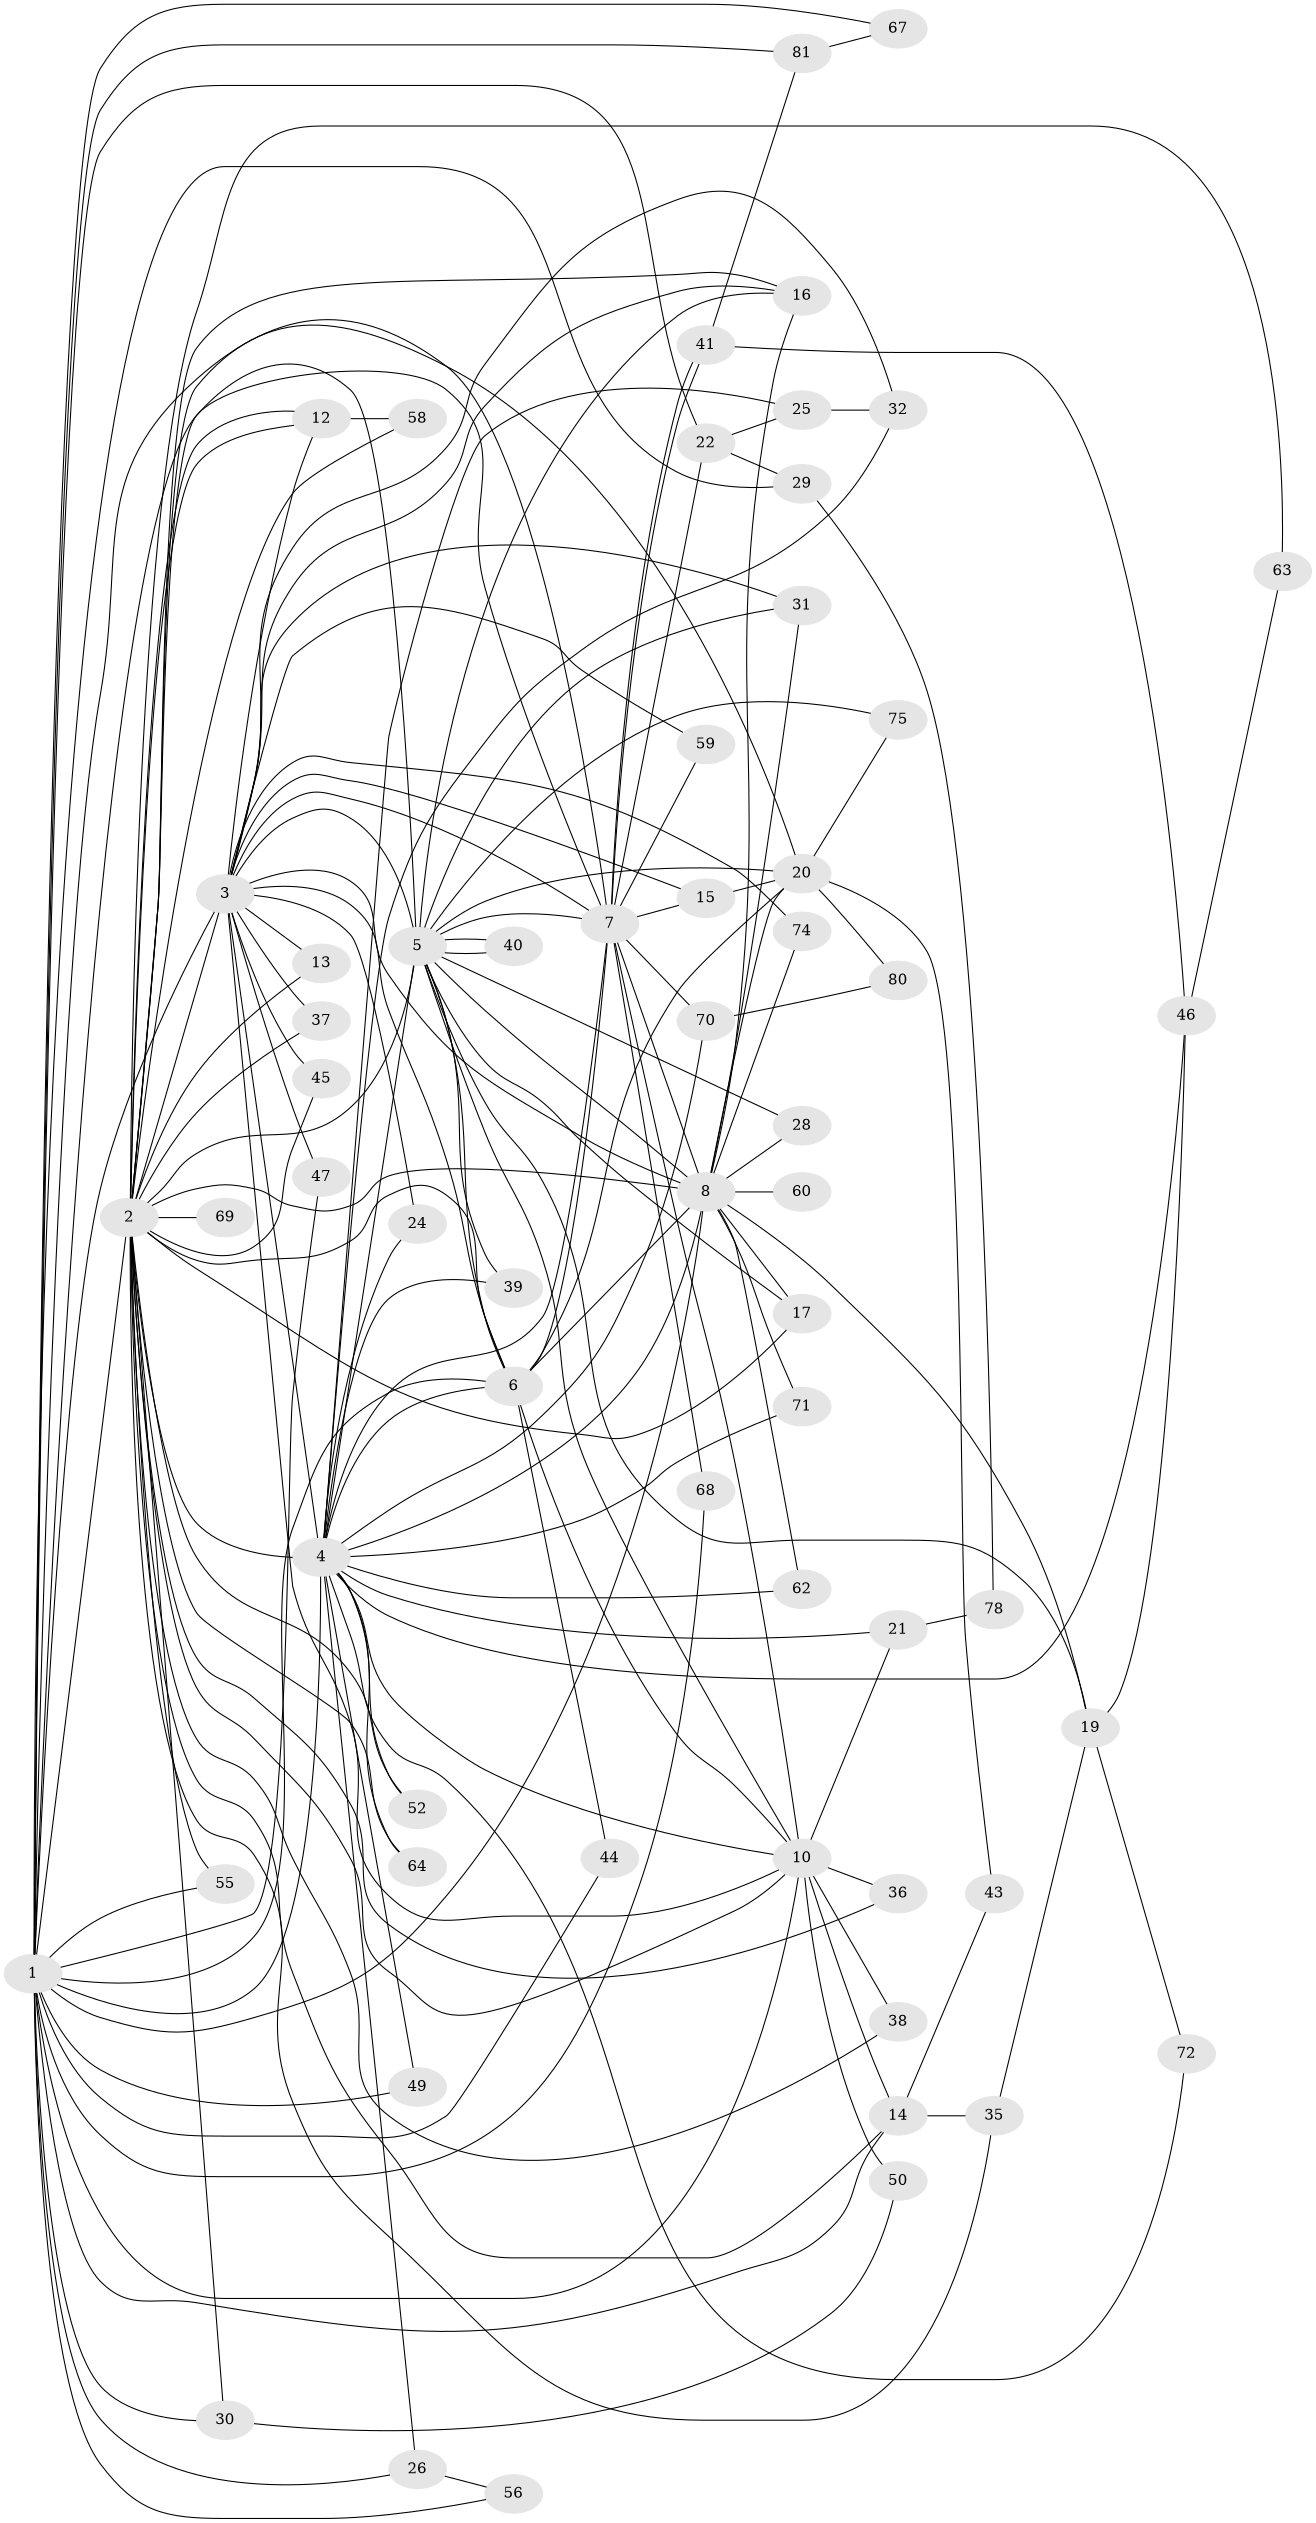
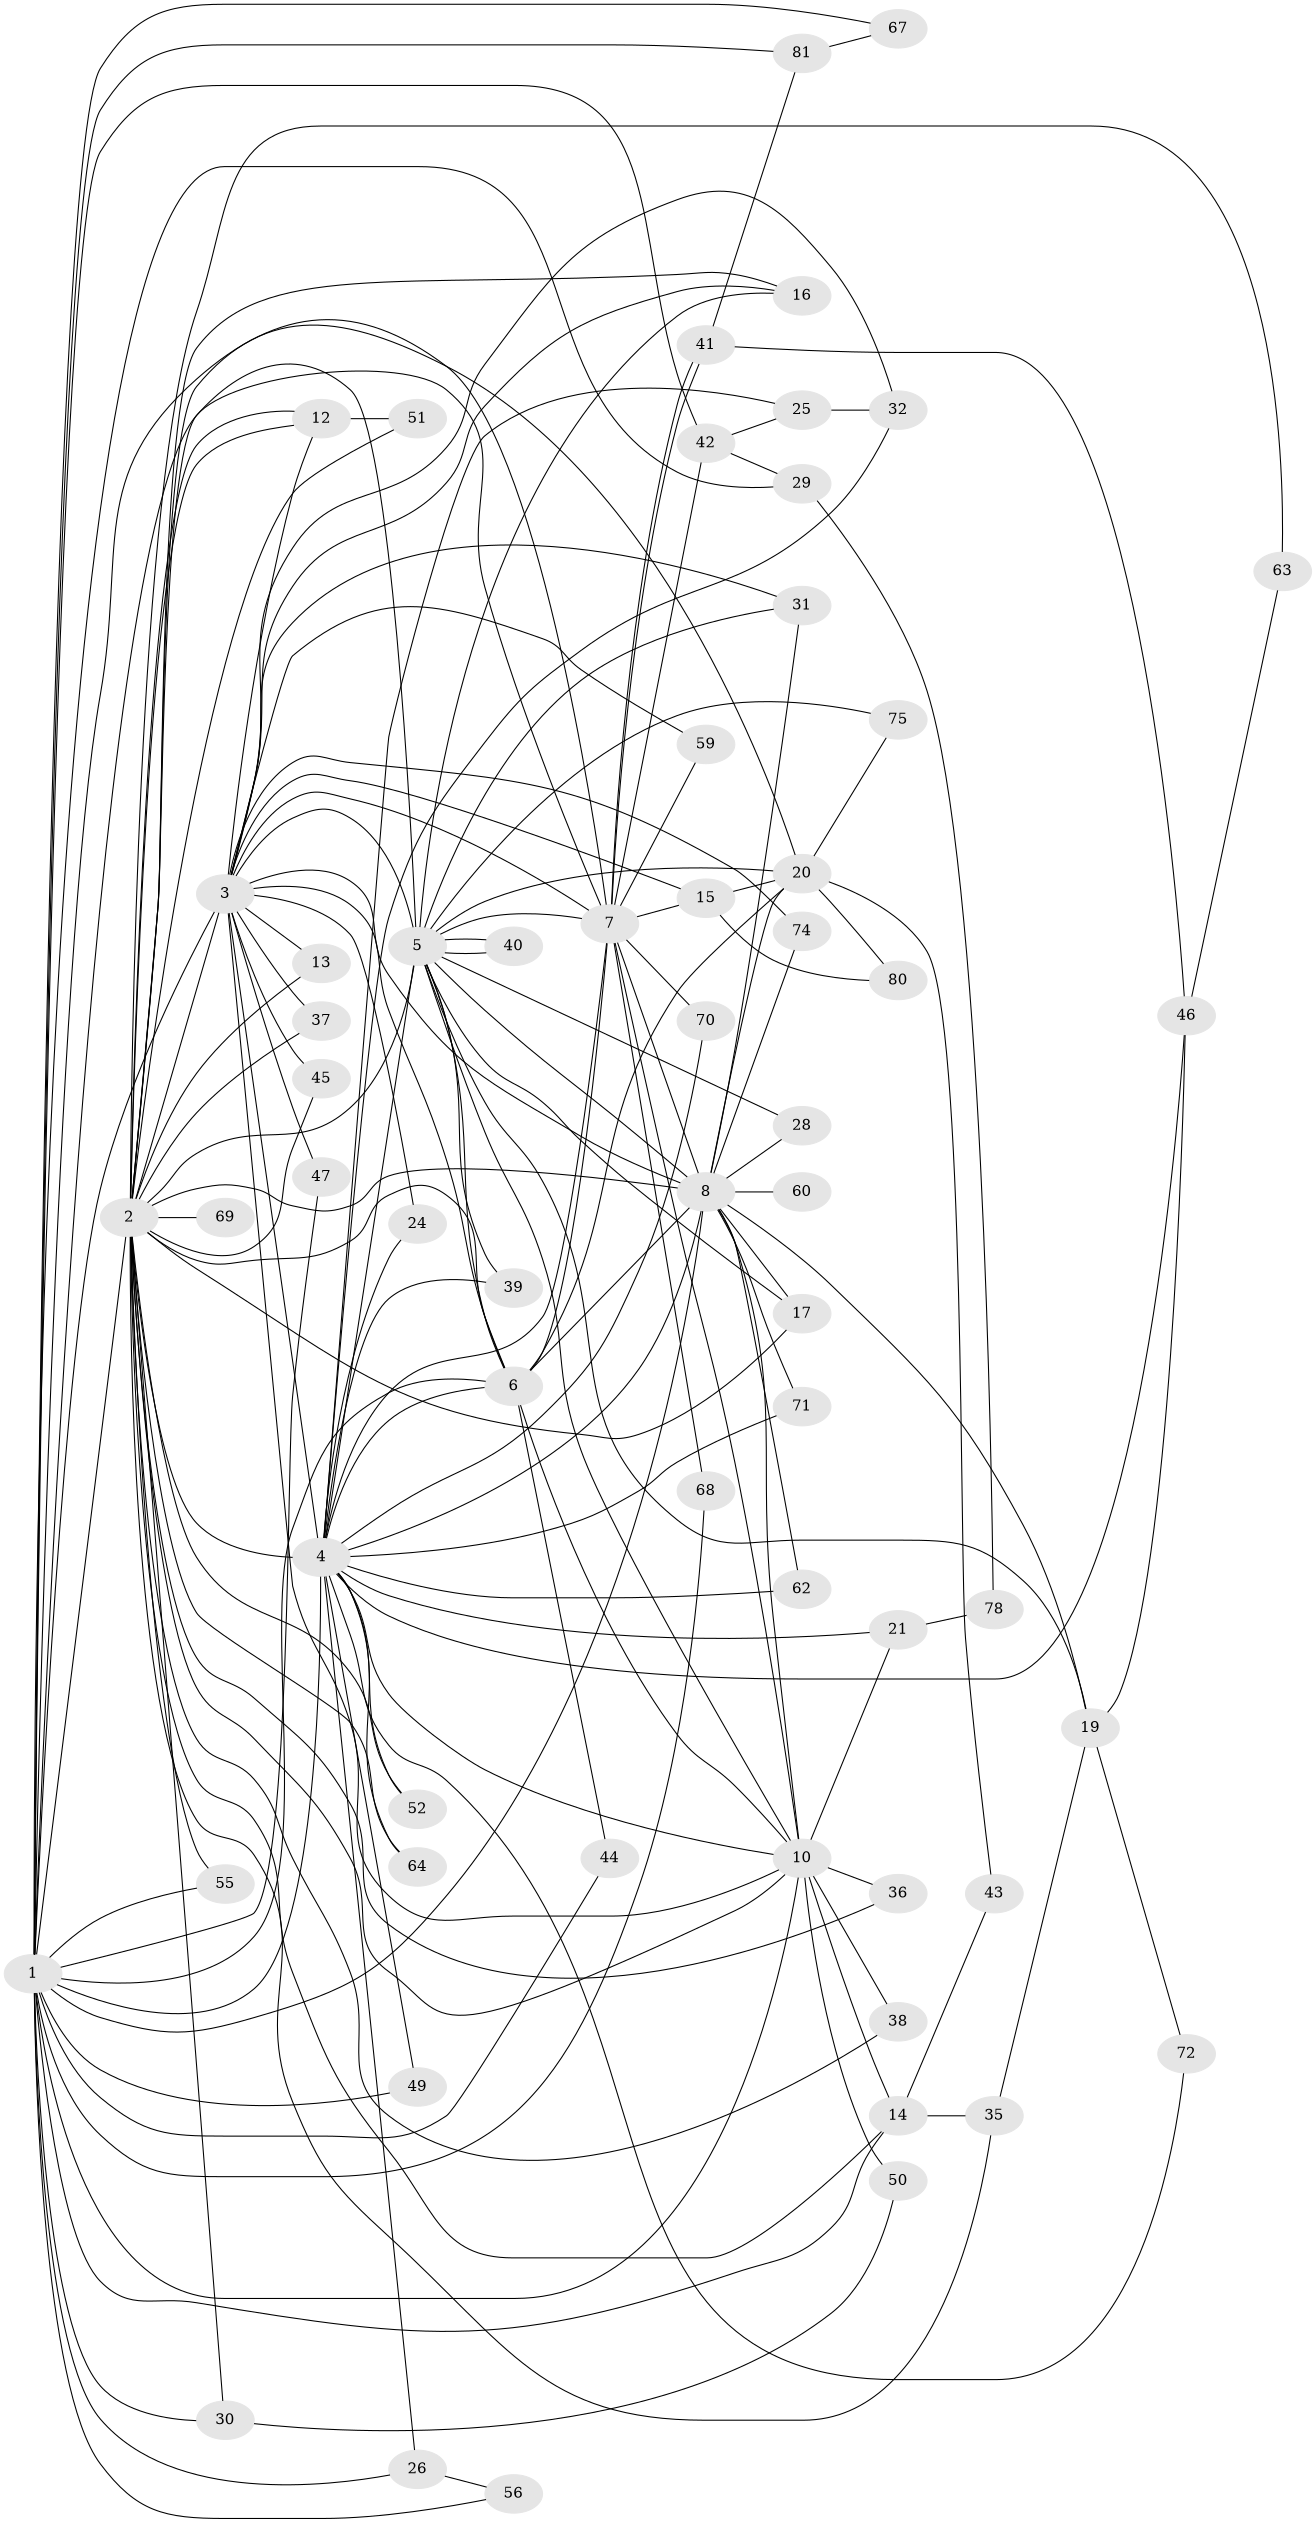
node "58": label "58" -> "51"
node "22": label "22" -> "42"
edge "16" -- "8": now "10" -- "8"
edge "80" -- "70": now "80" -- "15"
